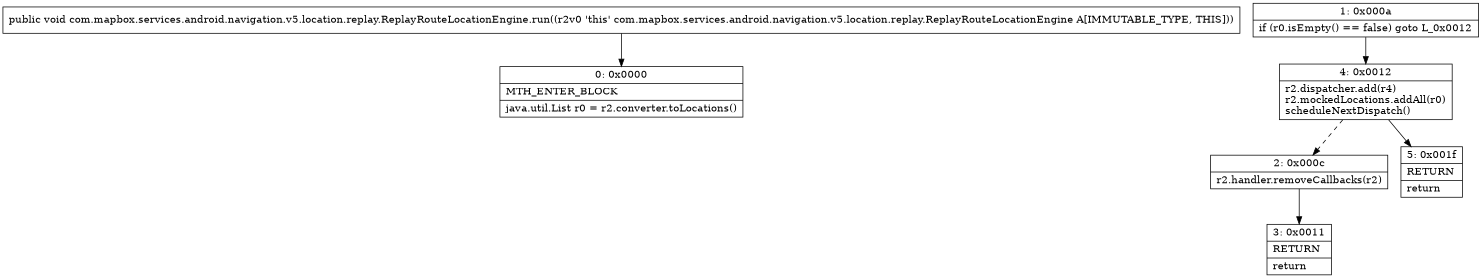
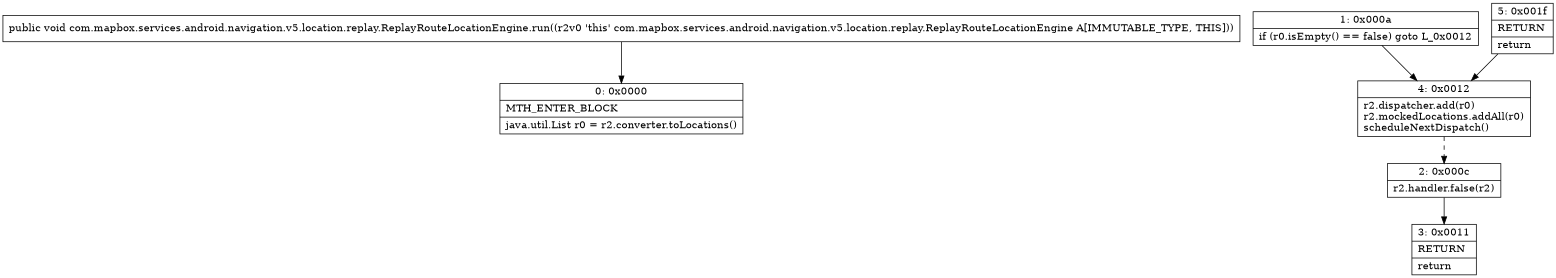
node "4: 0x0012": text "r2.dispatcher.add(r4)" -> "r2.dispatcher.add(r0)"
edge "4: 0x0012" -> "5: 0x001f": reversed
node "2: 0x000c": text "r2.handler.removeCallbacks(r2)" -> "r2.handler.false(r2)"
